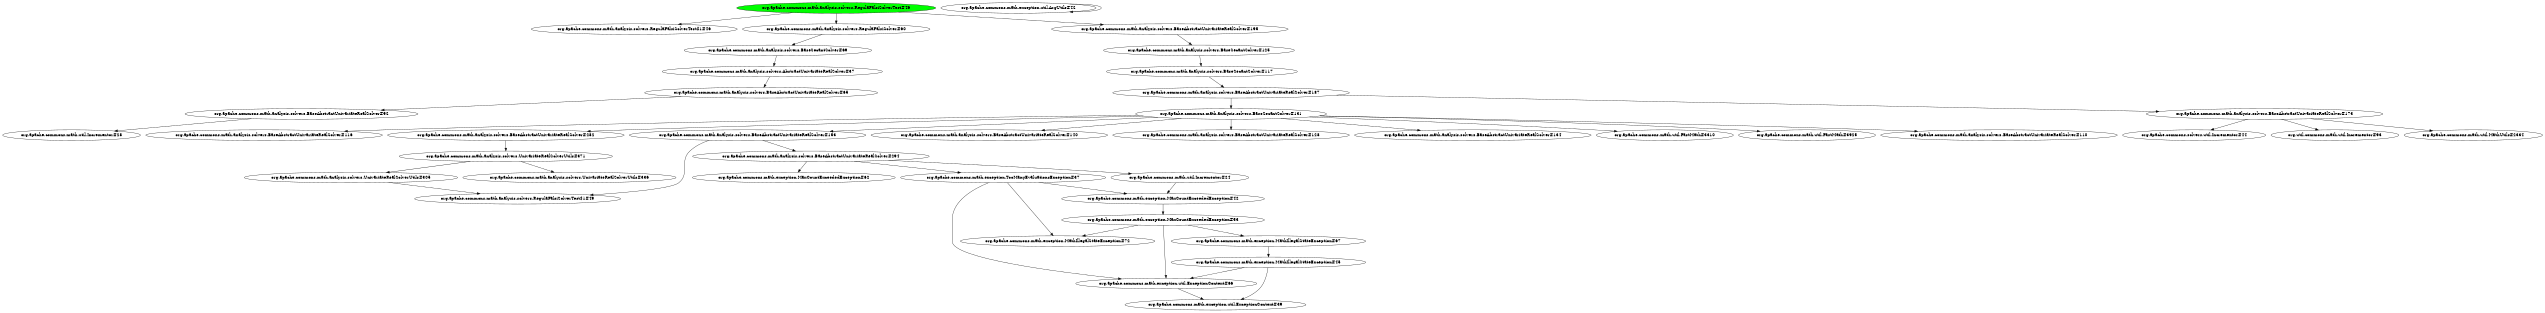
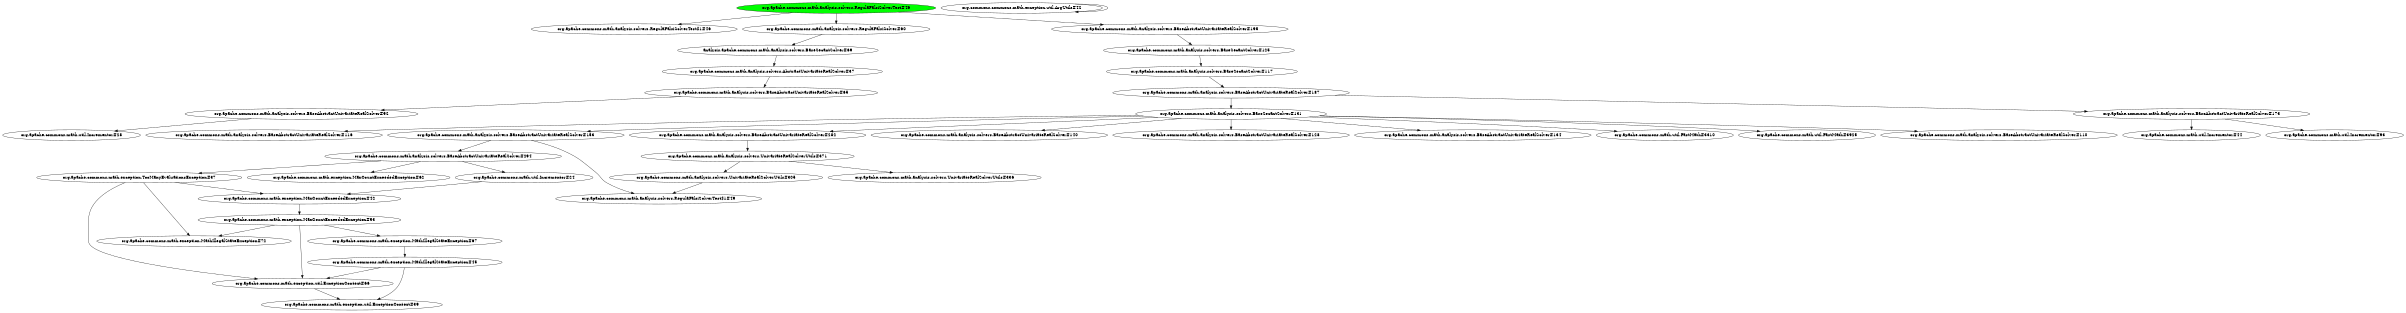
node "org.apache.commons.math.exception.util.ArgUtils#42": label "org.apache.commons.math.exception.util.ArgUtils#42" -> "org.commons.commons.math.exception.util.ArgUtils#42"
node "org.apache.commons.math.analysis.solvers.BaseSecantSolver#69": label "org.apache.commons.math.analysis.solvers.BaseSecantSolver#69" -> "analysis.apache.commons.math.analysis.solvers.BaseSecantSolver#69"
node "org.apache.commons.solvers.util.Incrementor#44": label "org.apache.commons.solvers.util.Incrementor#44" -> "org.apache.commons.math.util.Incrementor#44"
node "org.util.commons.math.util.Incrementor#93": label "org.util.commons.math.util.Incrementor#93" -> "org.apache.commons.math.util.Incrementor#93"
node "org.apache.commons.math.util.MathUtils#2334": removed
